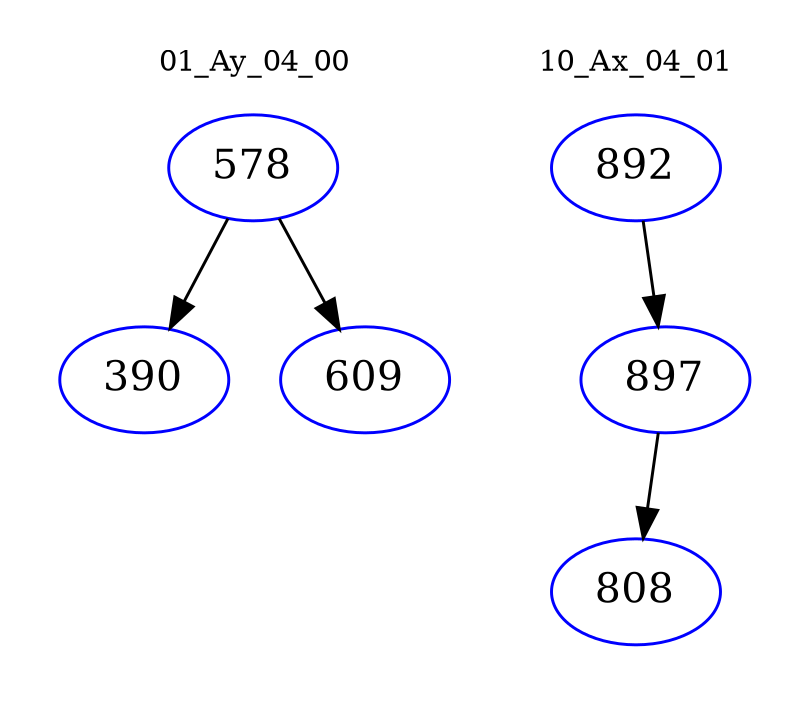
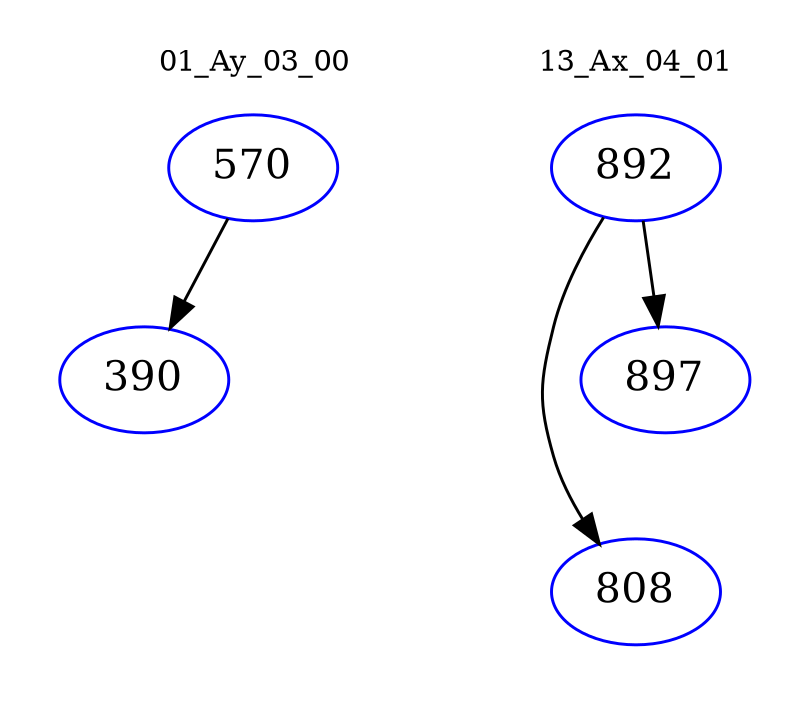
cluster "01_Ay_04_00": label "01_Ay_04_00" -> "01_Ay_03_00"
cluster "10_Ax_04_01": label "10_Ax_04_01" -> "13_Ax_04_01"
node "578": label "578" -> "570"
node "609": removed
edge "897" -> "808": now "892" -> "808"
